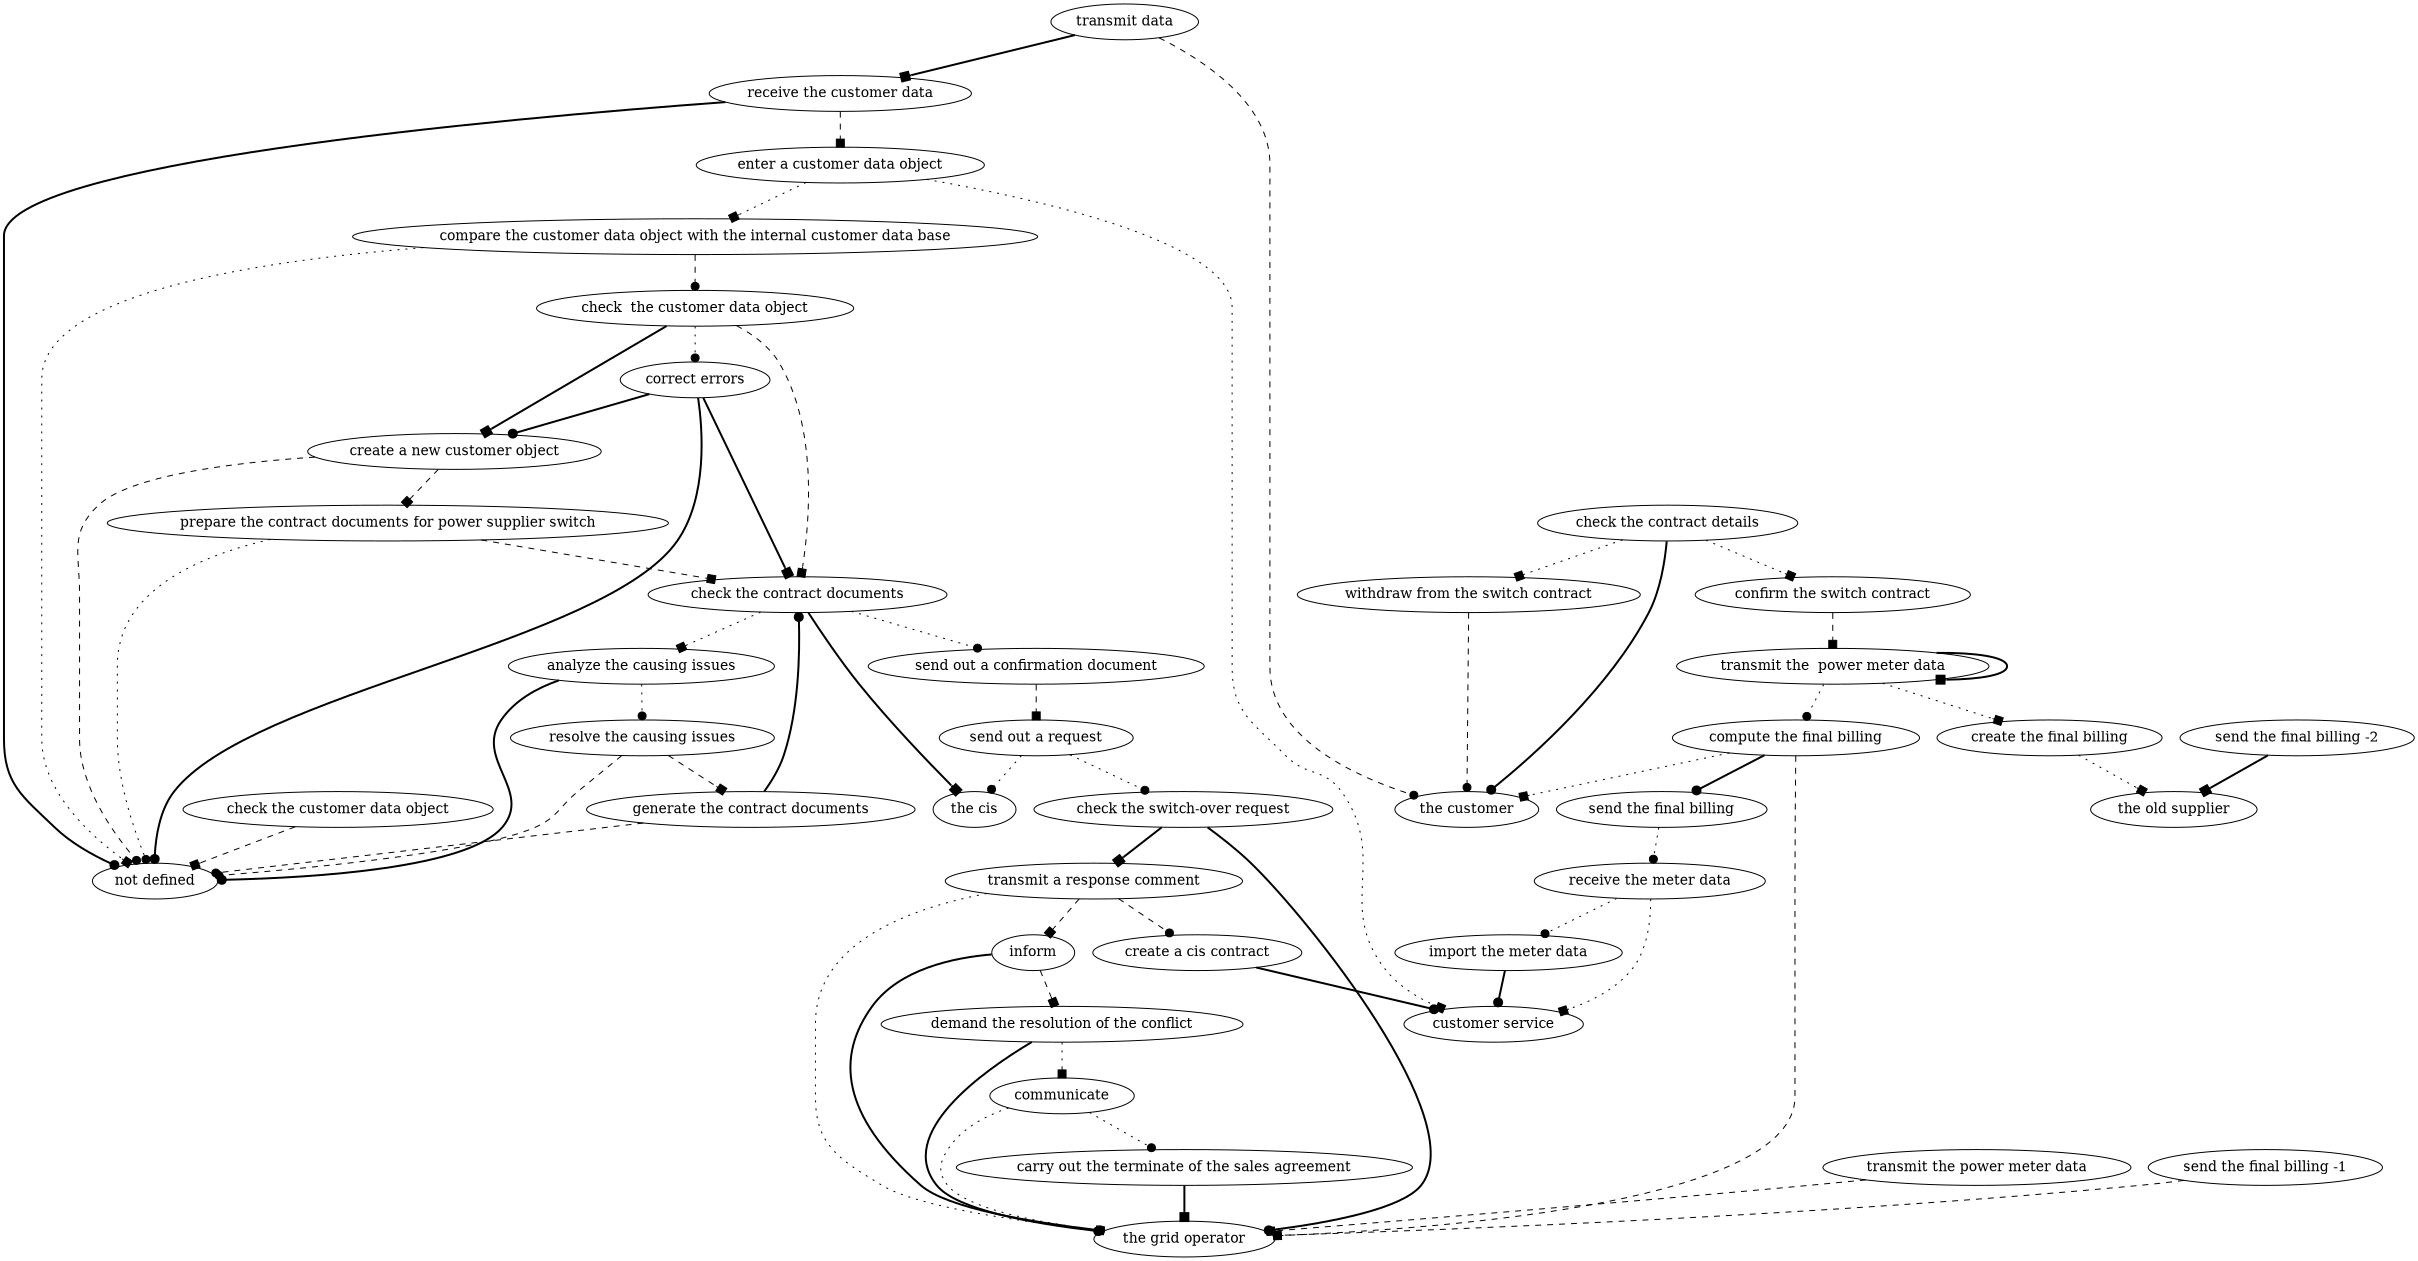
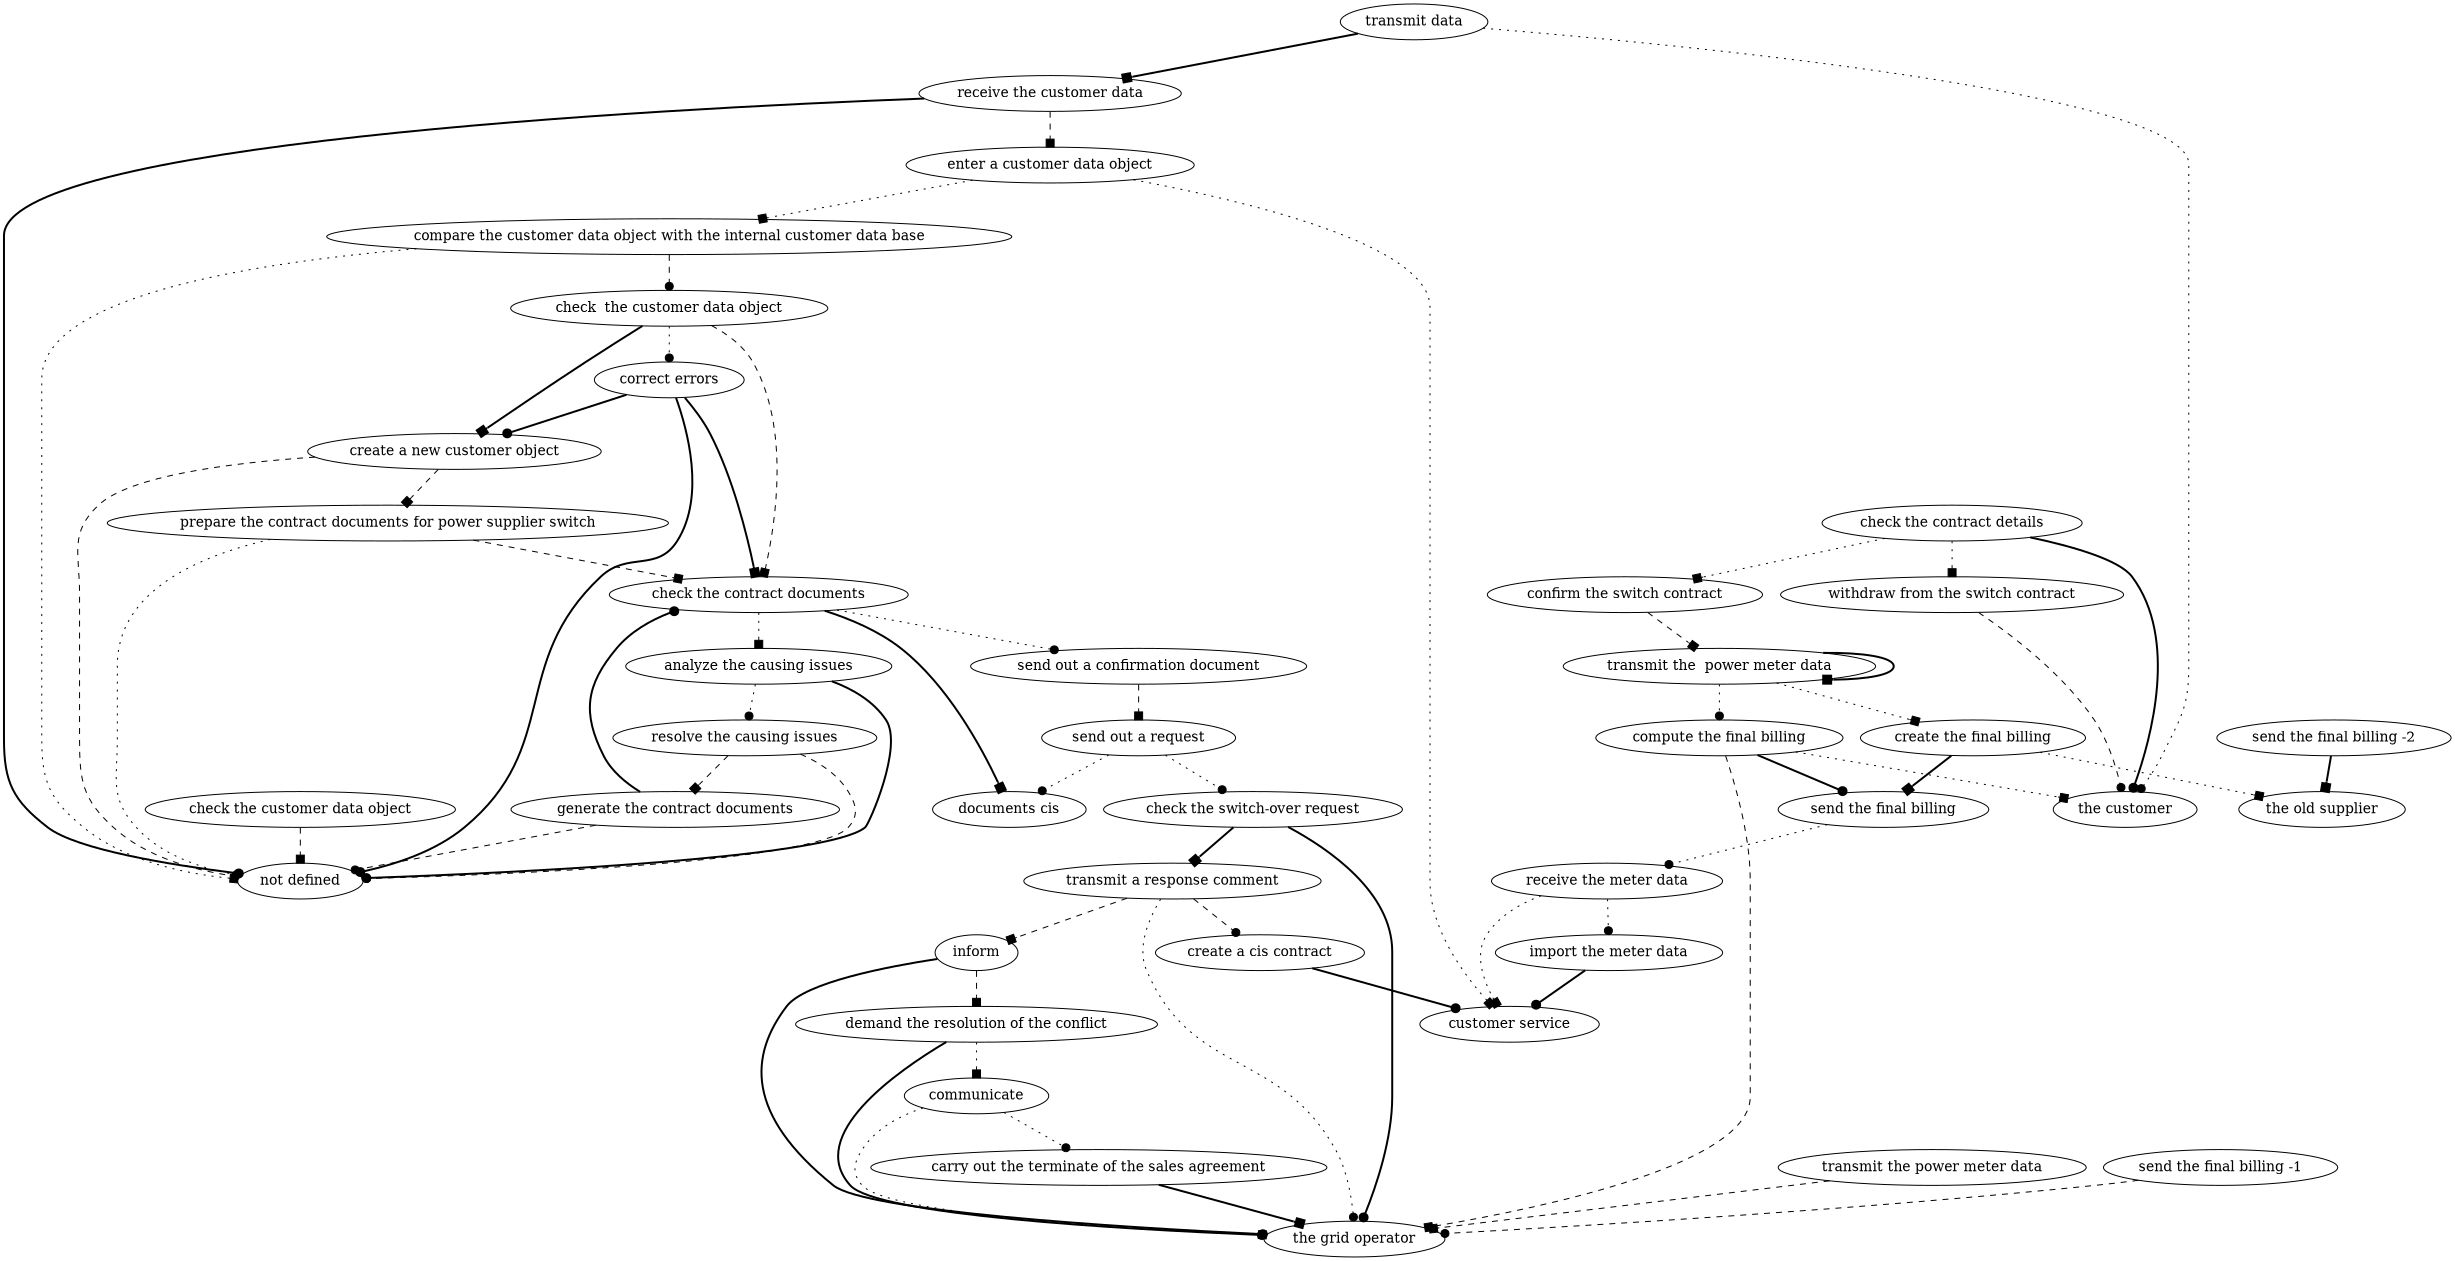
edge "transmit data" -> "the customer": style dashed -> dotted
edge "create the final billing" -> "send the final billing": added
node "the cis": label "the cis" -> "documents cis"
